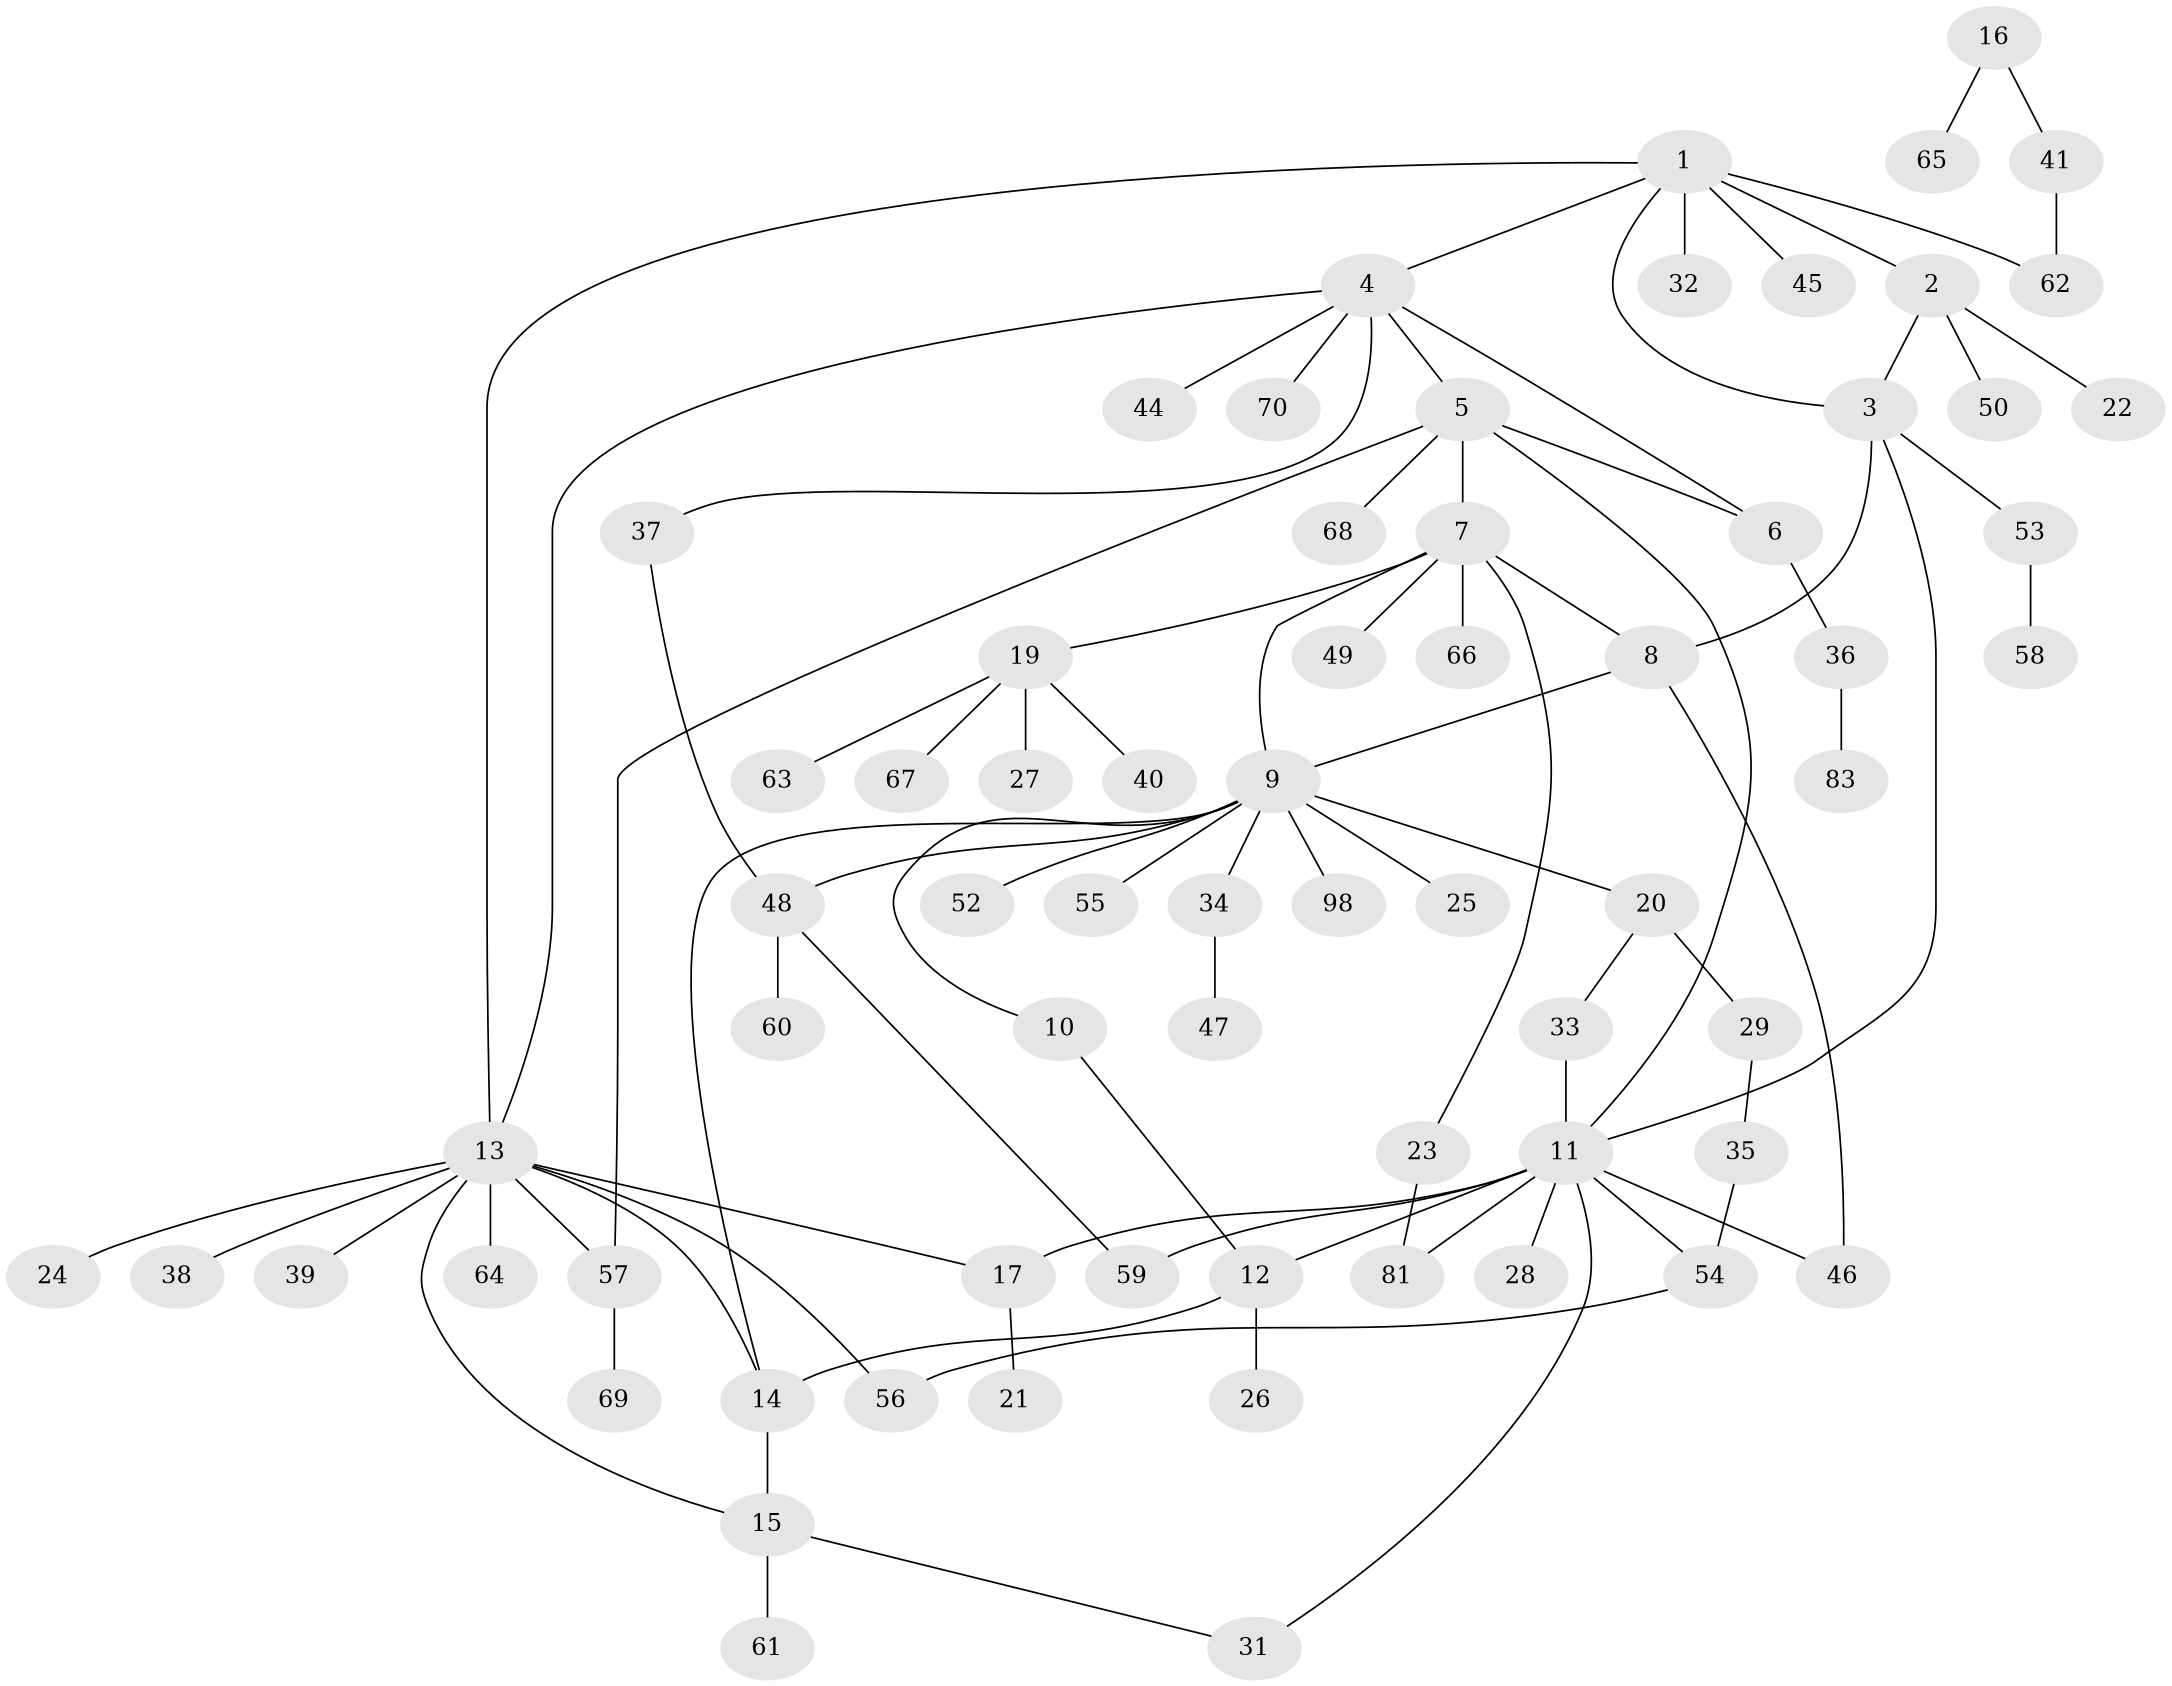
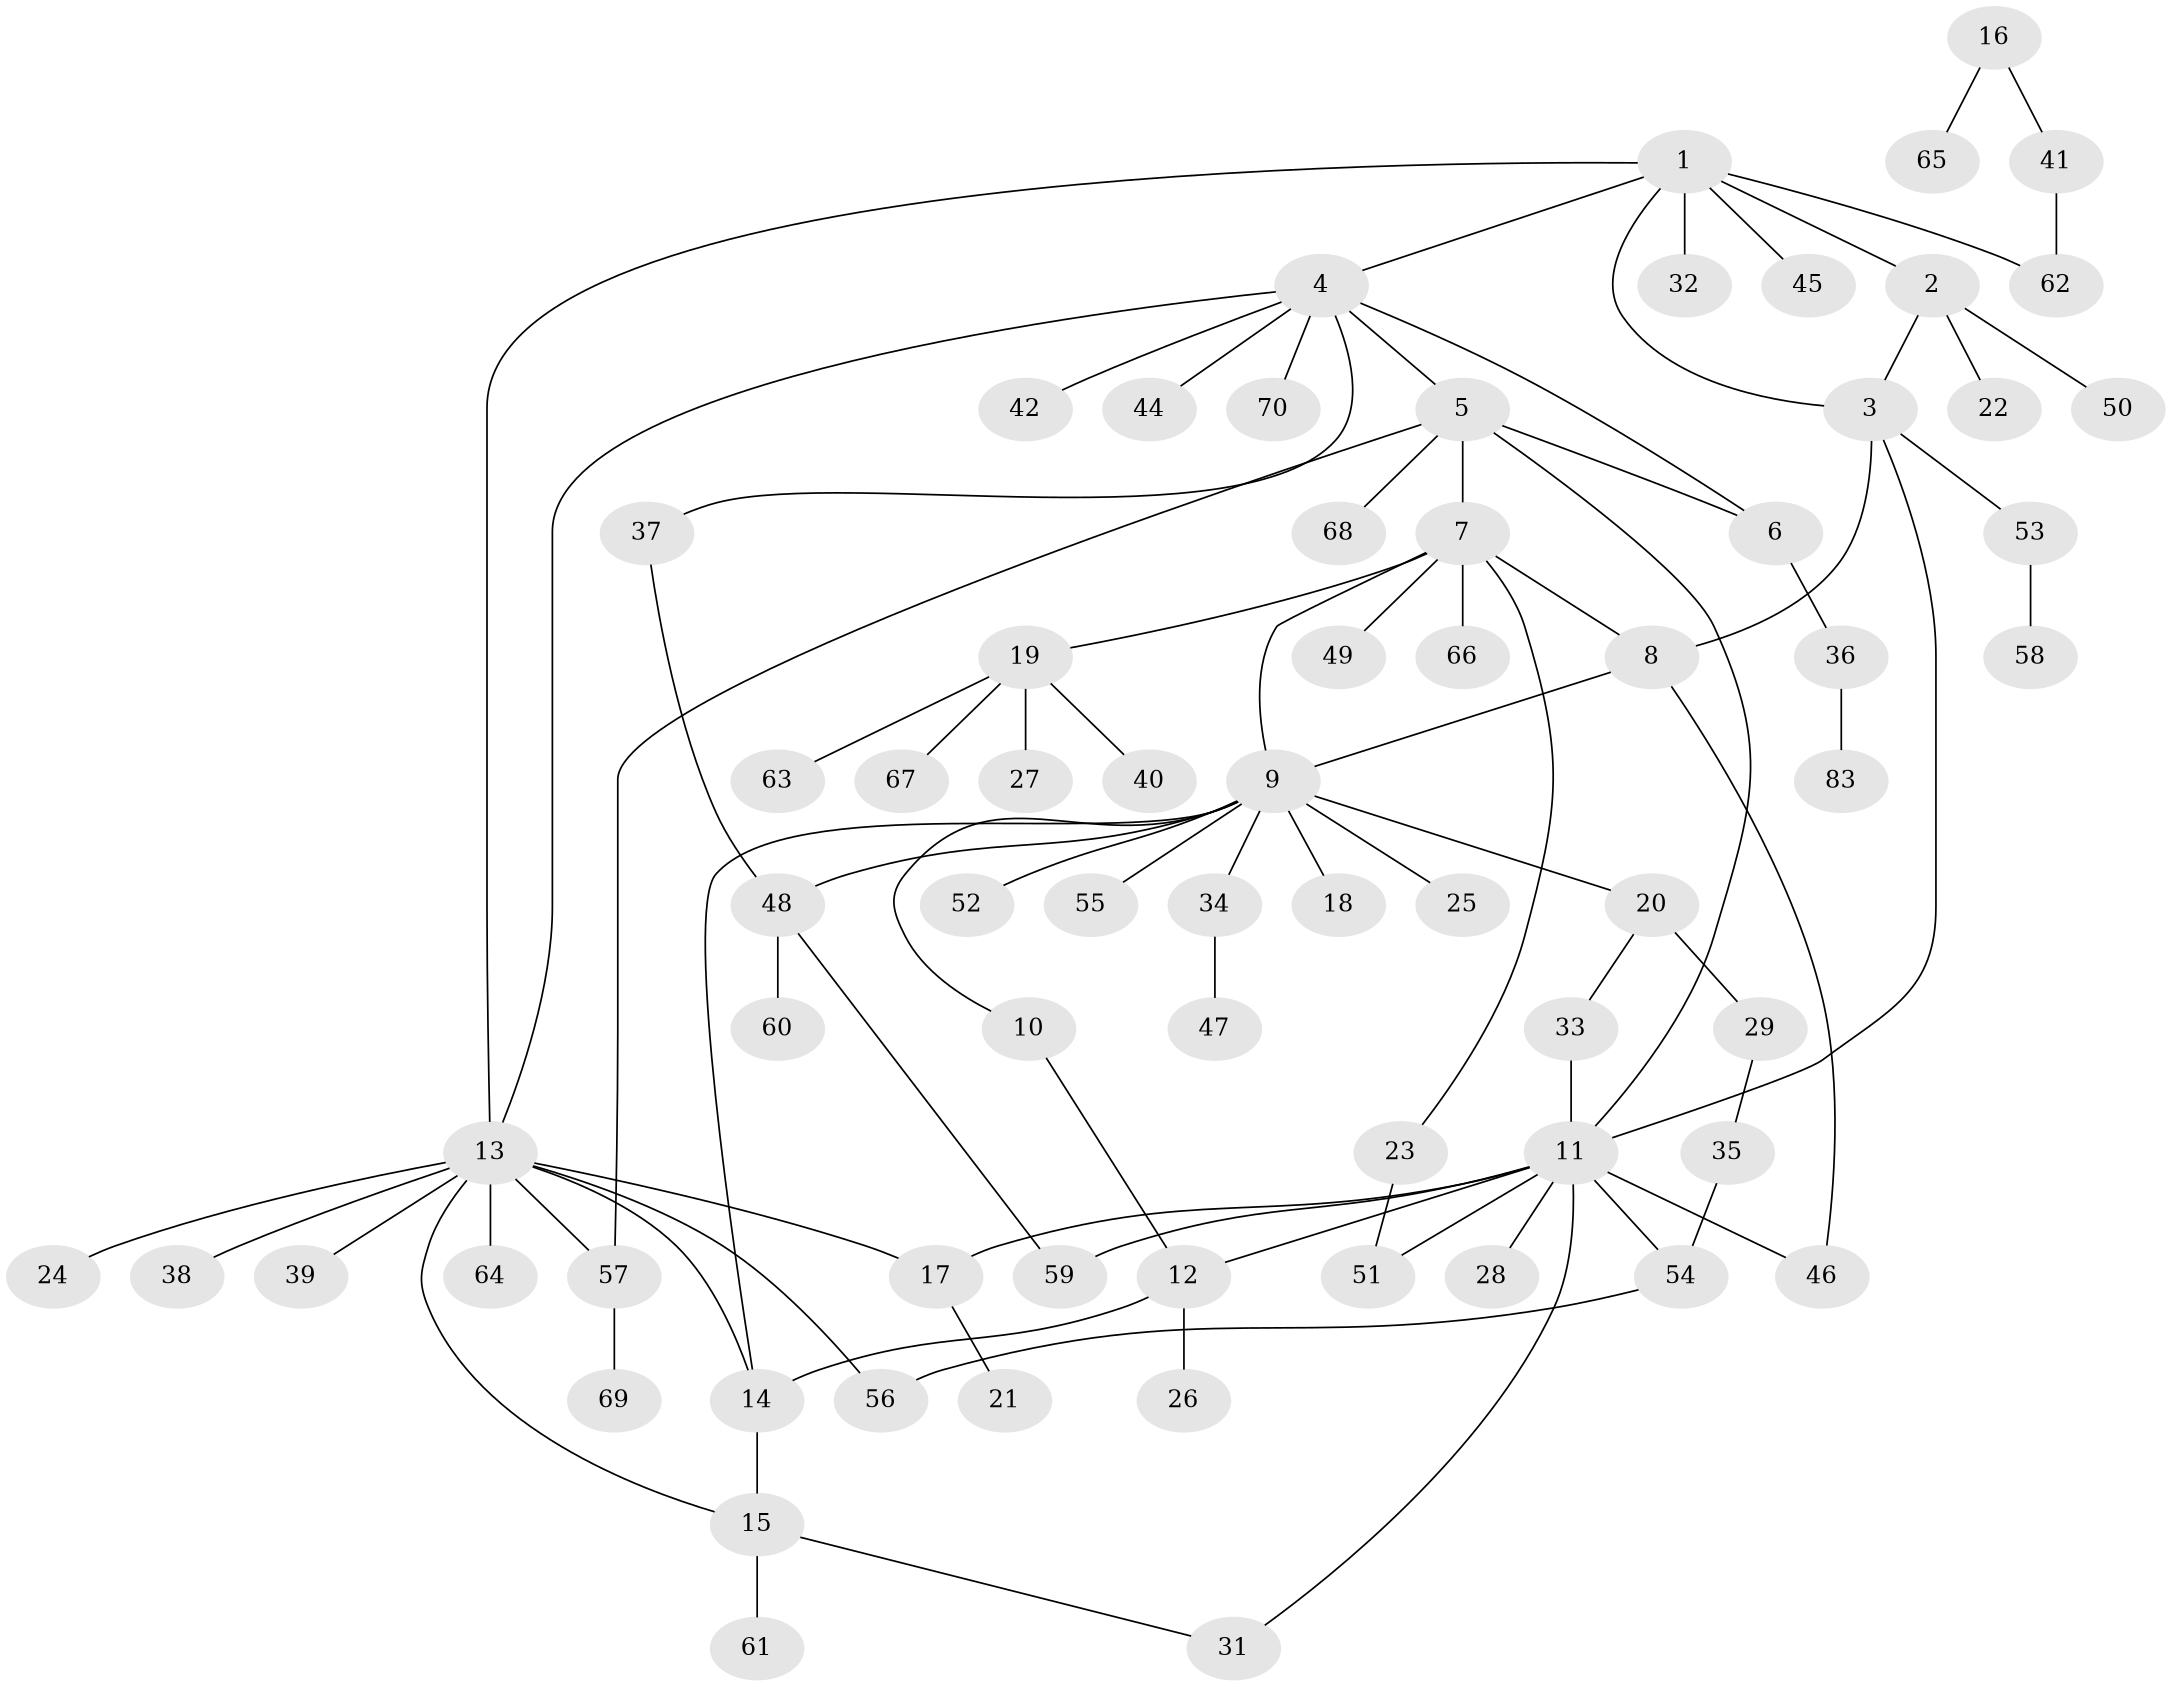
node "42": added
node "98": label "98" -> "18"
node "81": label "81" -> "51"
